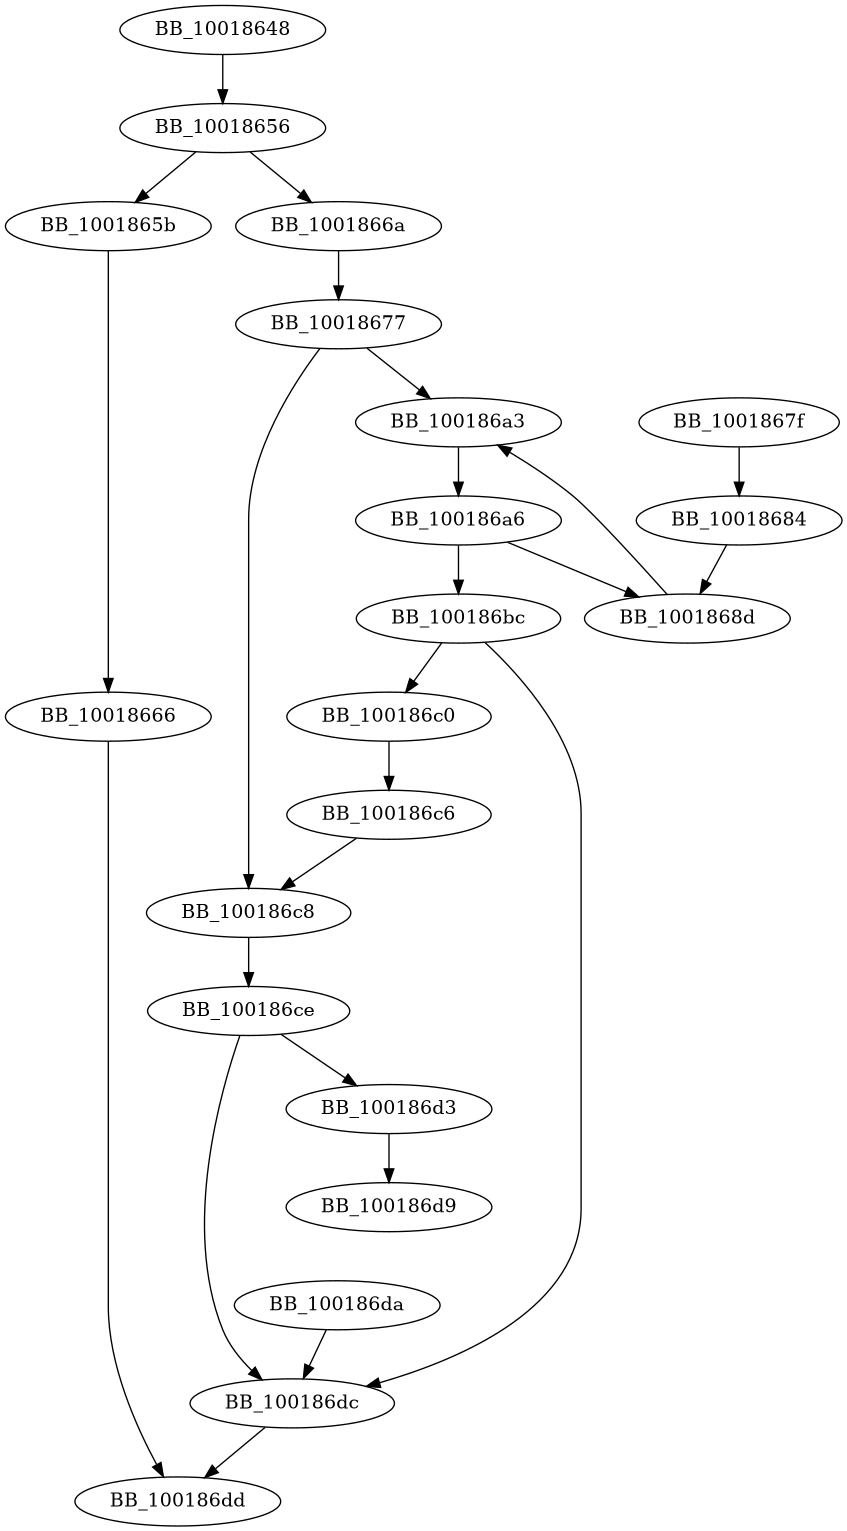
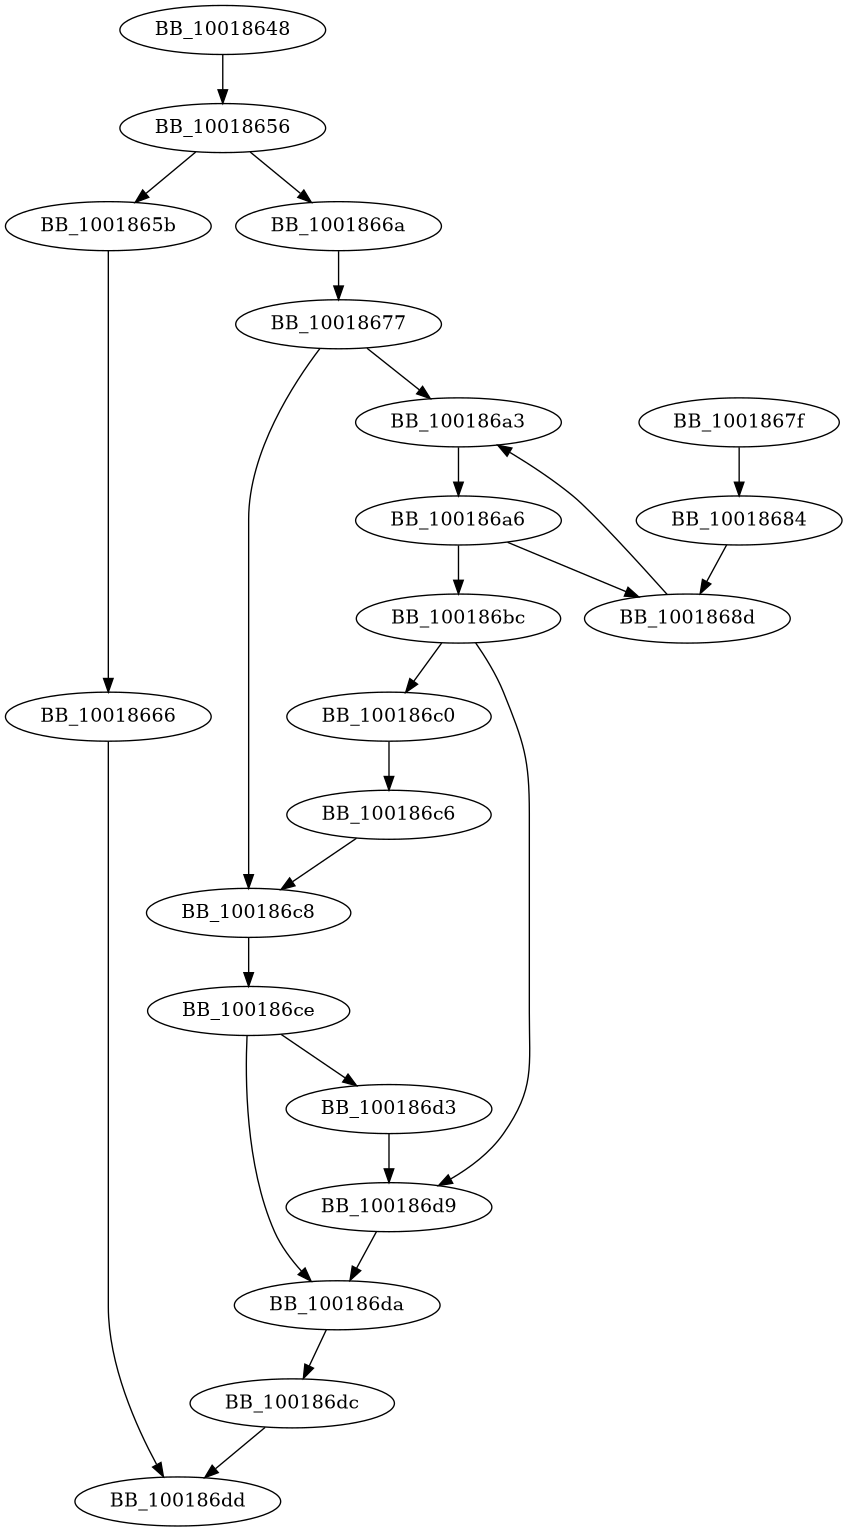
edge "BB_100186bc" -> "BB_100186dc": now "BB_100186bc" -> "BB_100186d9"
edge "BB_100186ce" -> "BB_100186dc": now "BB_100186ce" -> "BB_100186da"
edge "BB_100186d9" -> "BB_100186da": added
